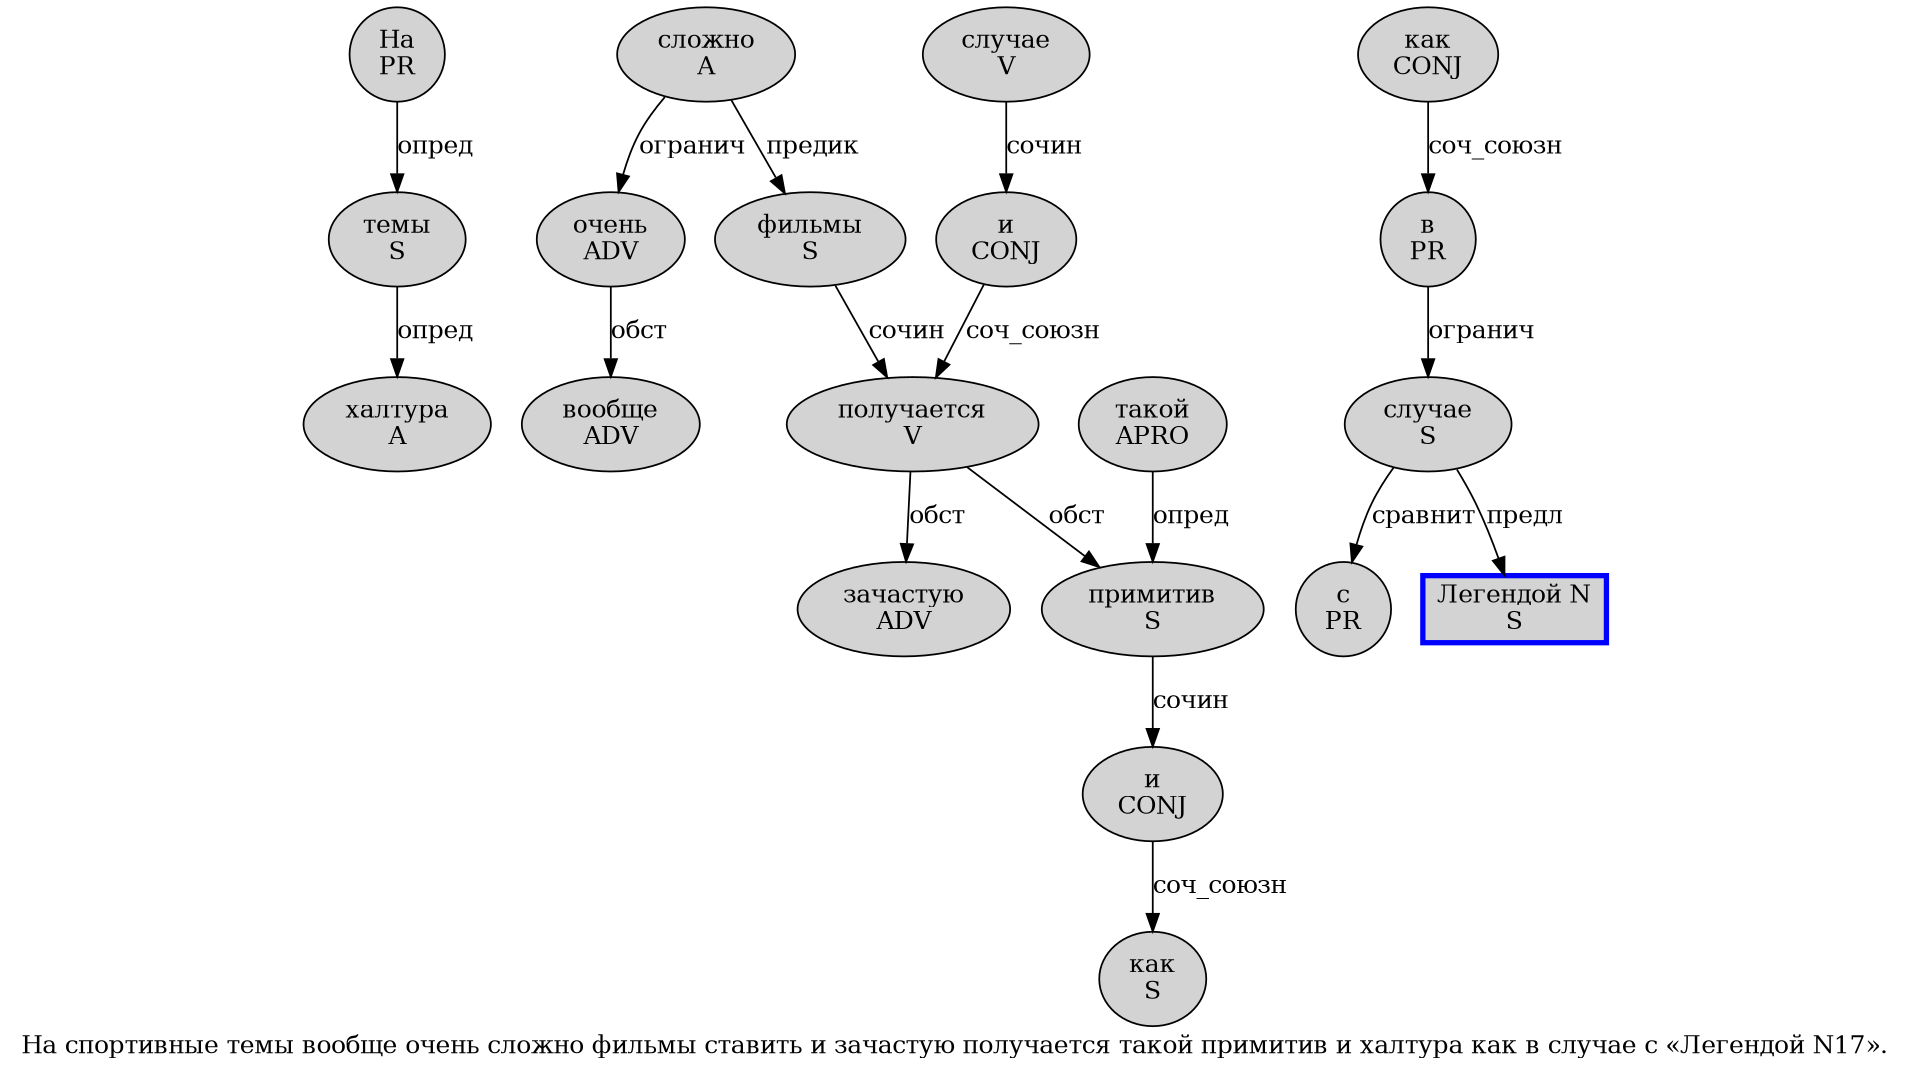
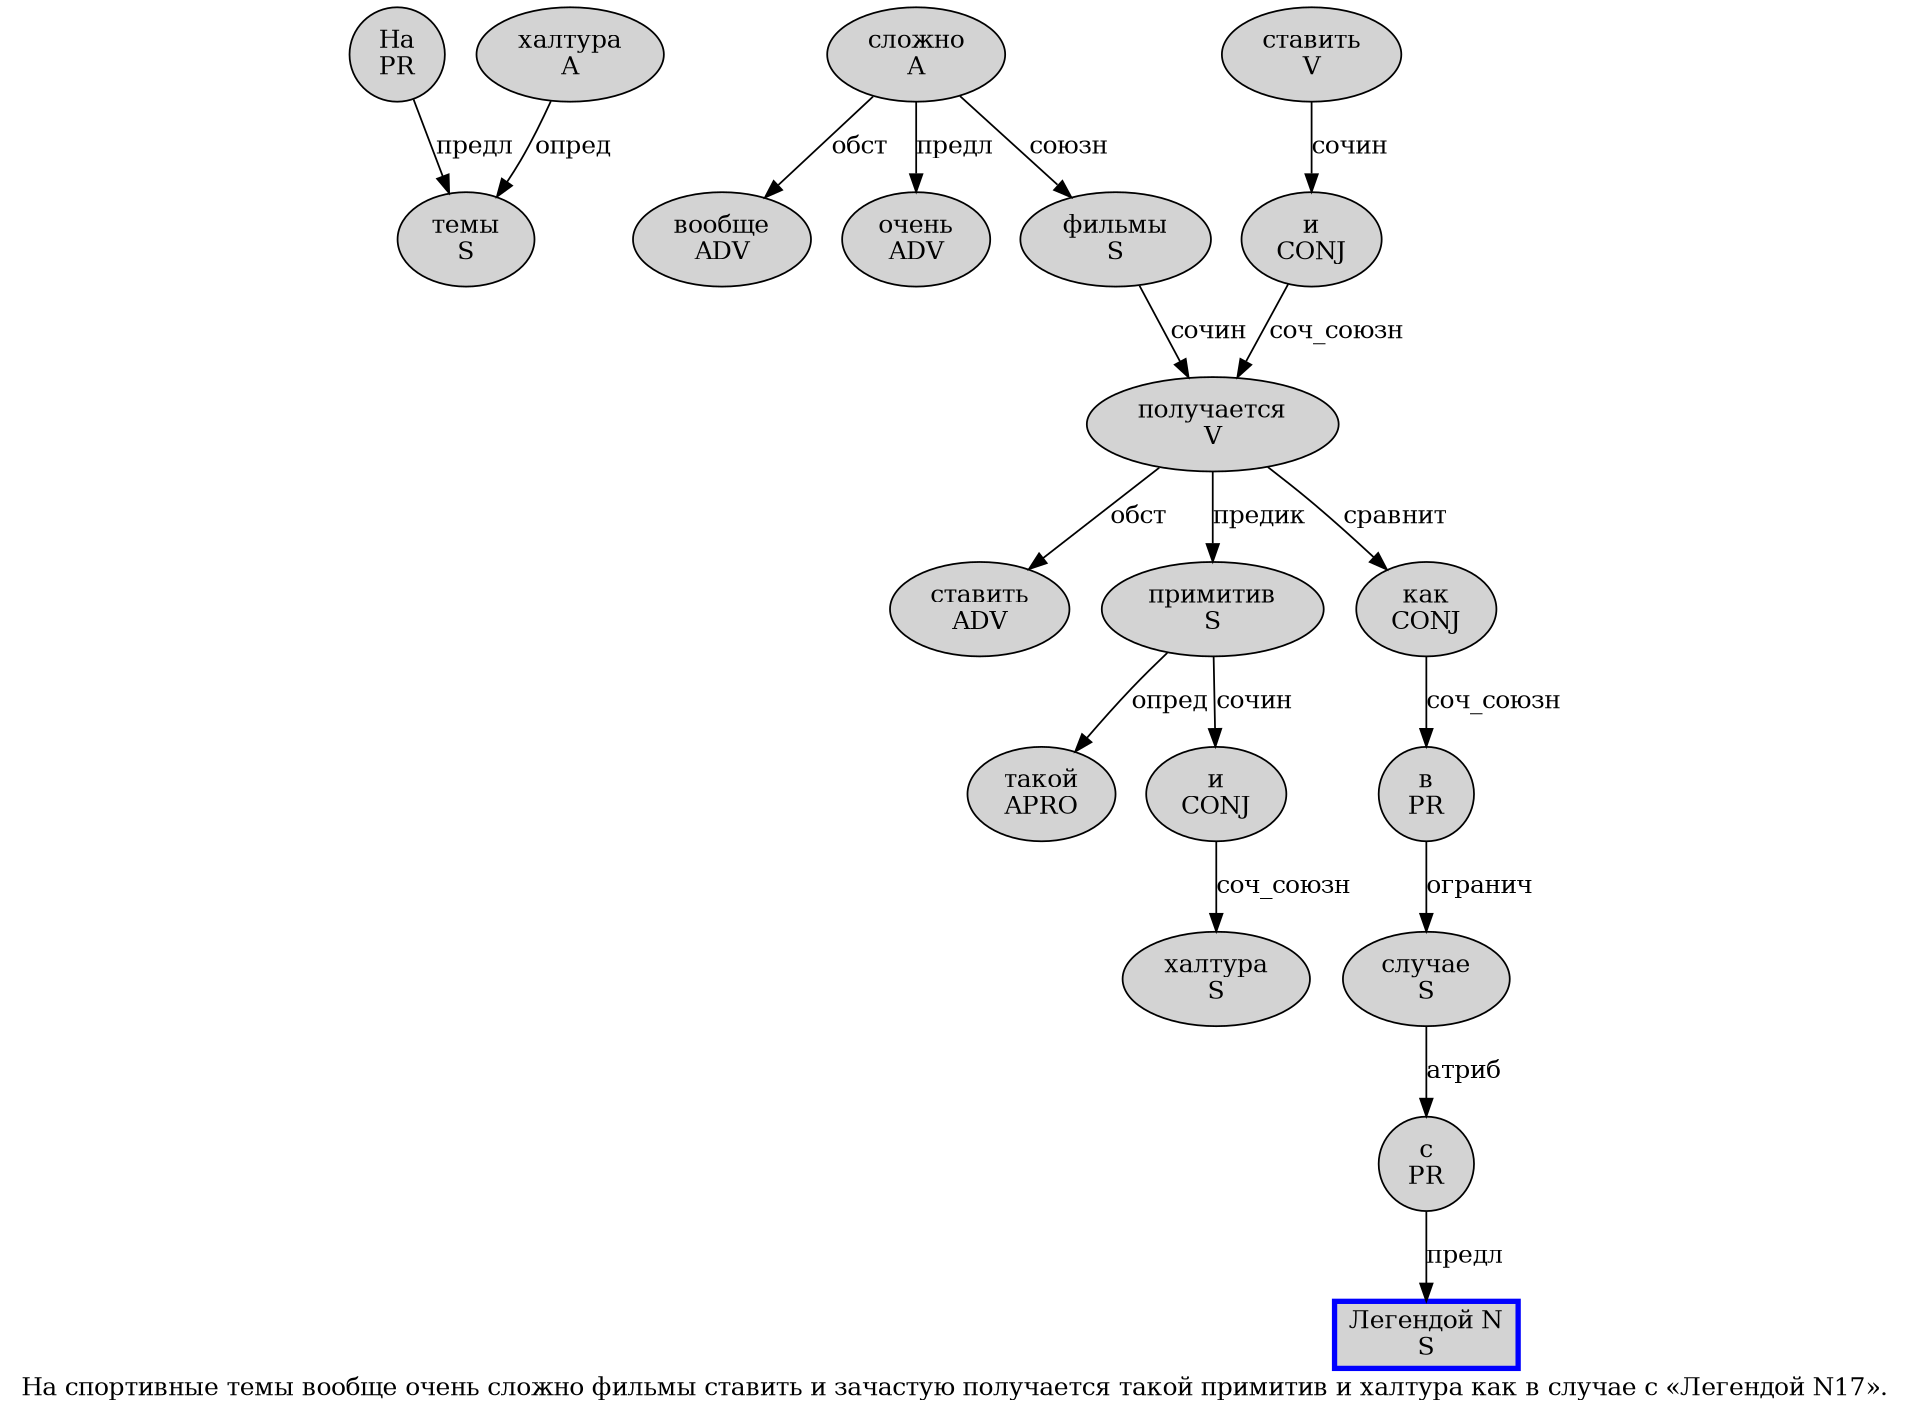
node "случае V": label "случае V" -> "ставить V"
edge "На PR" -> "темы S": label "опред" -> "предл"
edge "сложно A" -> "очень ADV": label "огранич" -> "предл"
edge "сложно A" -> "фильмы S": label "предик" -> "союзн"
edge "темы S" -> "халтура A": reversed
edge "очень ADV" -> "вообще ADV": now "сложно A" -> "вообще ADV"
edge "такой APRO" -> "примитив S": reversed
edge "получается V" -> "как CONJ": added, label "сравнит"
edge "случае S" -> "Легендой N S": now "с PR" -> "Легендой N S"
edge "получается V" -> "примитив S": label "обст" -> "предик"
edge "случае S" -> "с PR": label "сравнит" -> "атриб"
node "зачастую ADV": label "зачастую ADV" -> "ставить ADV"
node "как S": label "как S" -> "халтура S"
